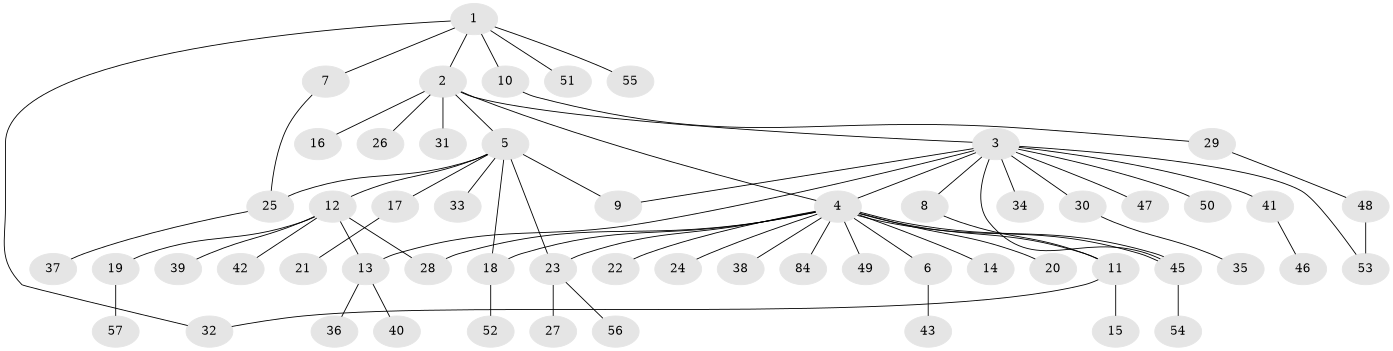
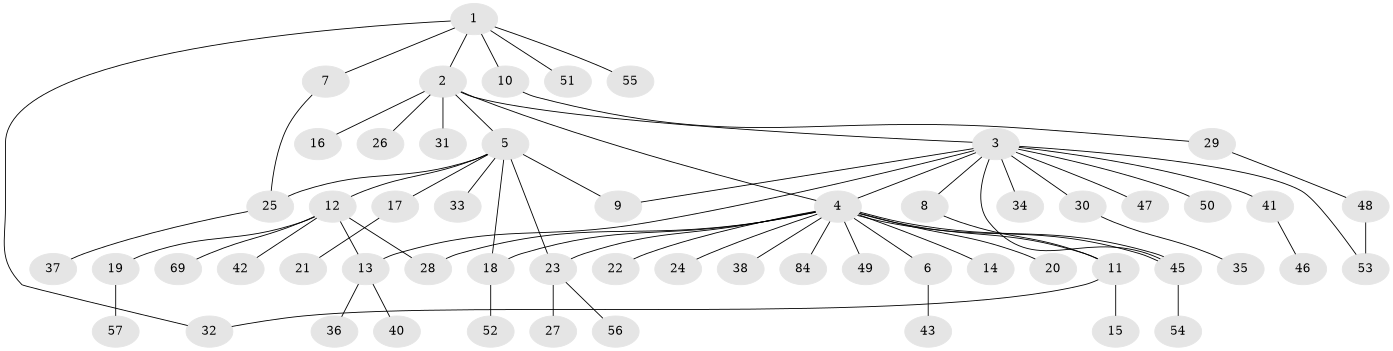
node "39": label "39" -> "69"
